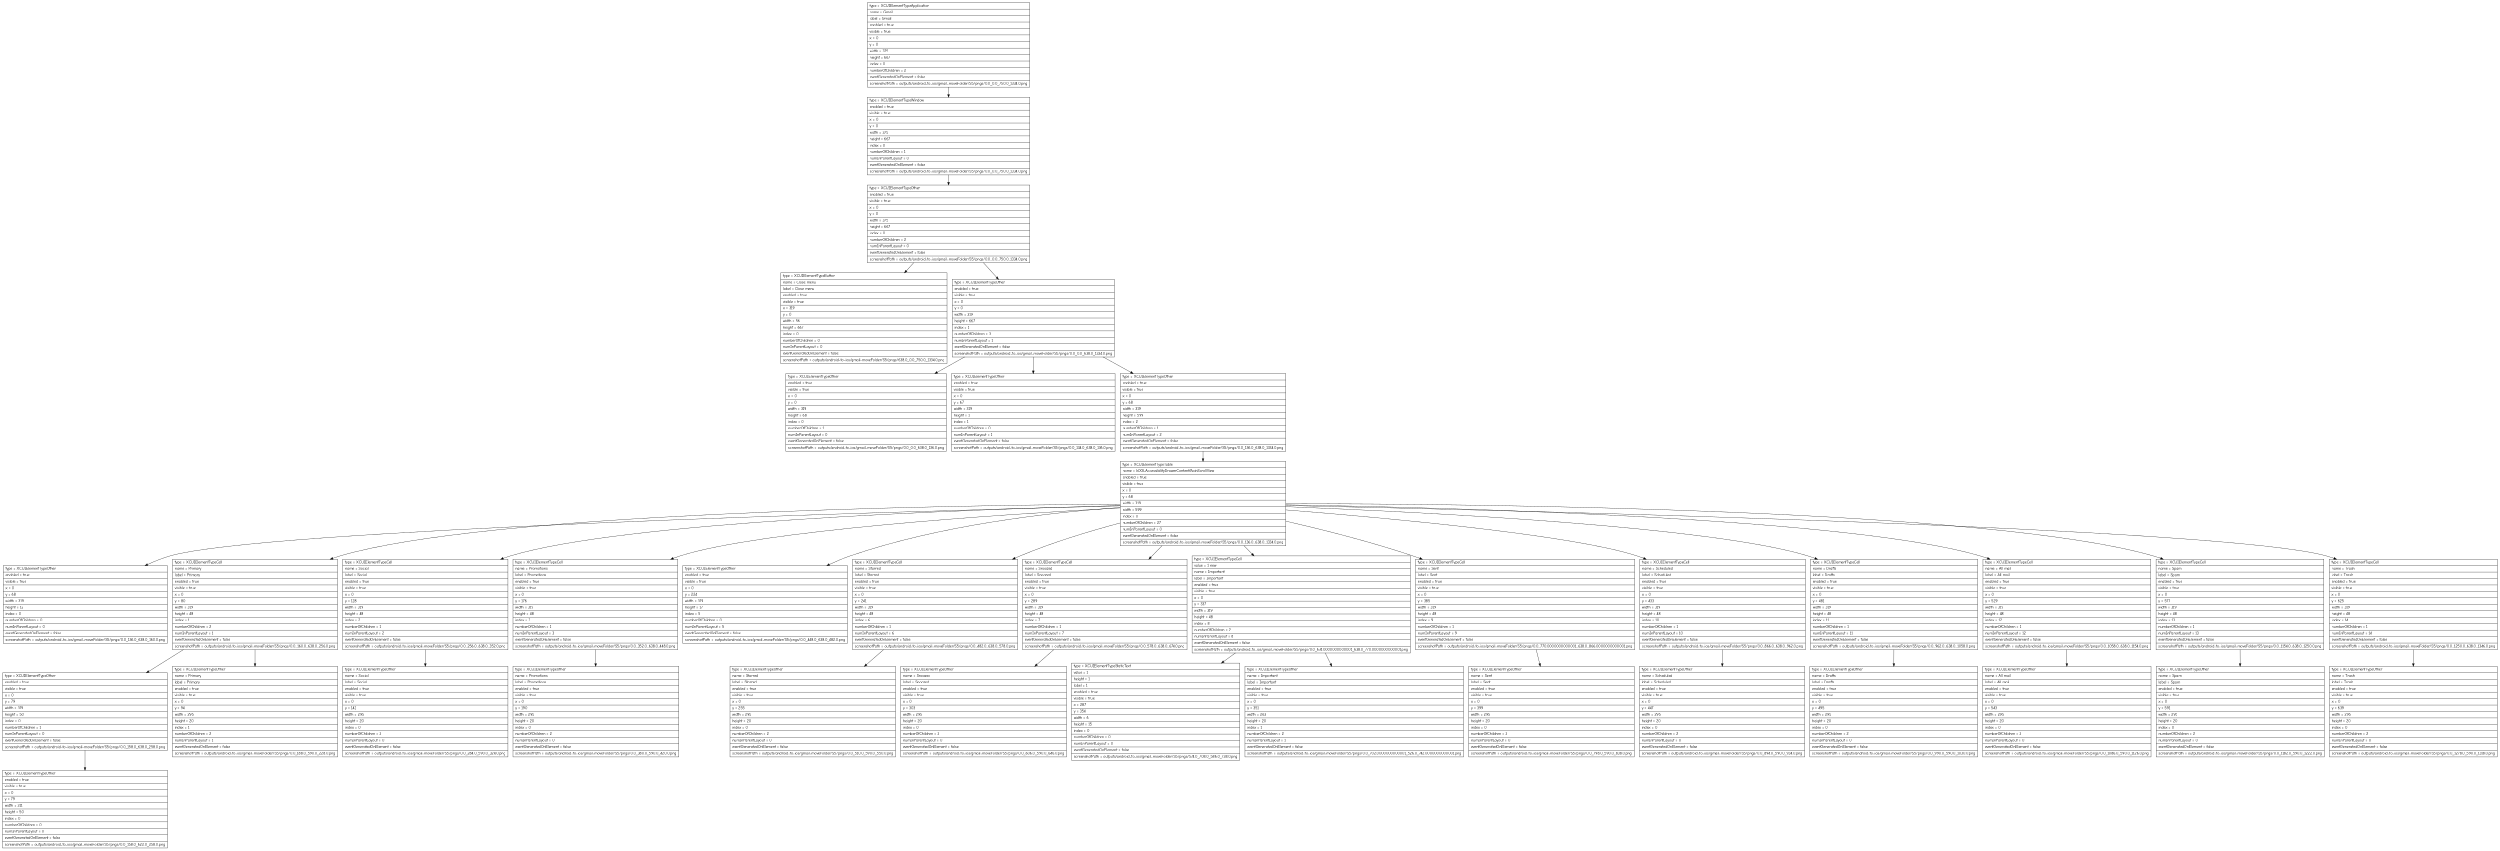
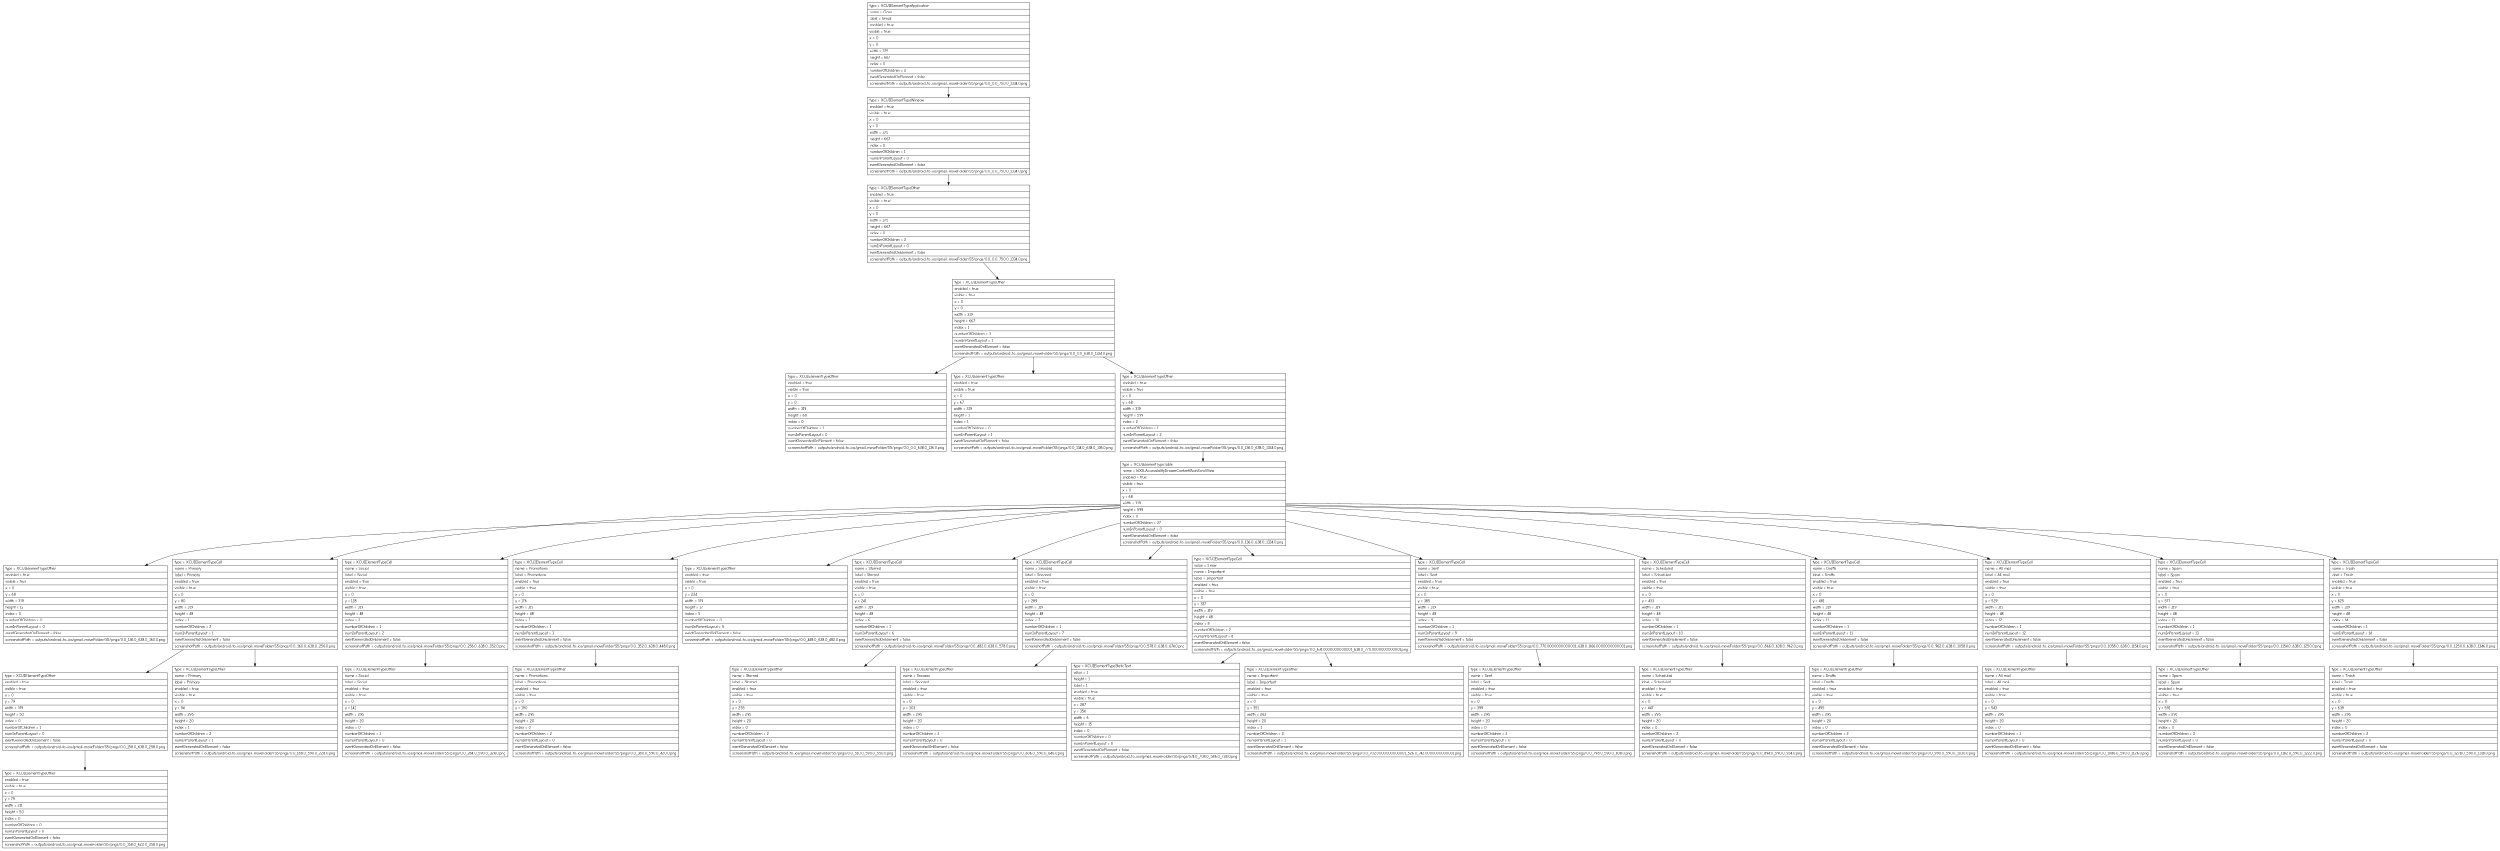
node "type = XCUIElementTypeApplication": text "name = Gmail" -> "name = Close"
node "type = XCUIElementTypeButton": removed
node "type = XCUIElementTypeTable": text "width = 599" -> "height = 599"
